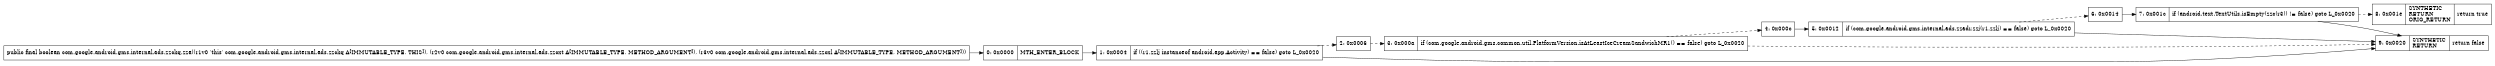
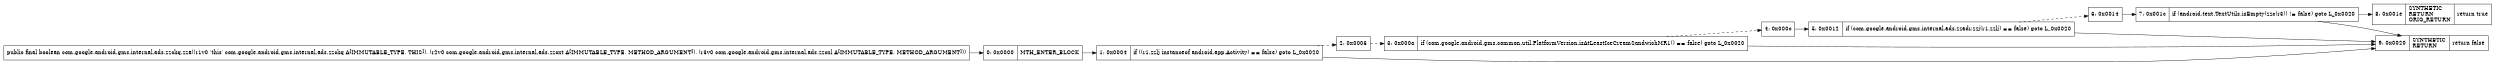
edge "7: 0x001c" -> "8: 0x001e": style dashed -> solid
edge "3: 0x000a" -> "9: 0x0020": style dashed -> solid
